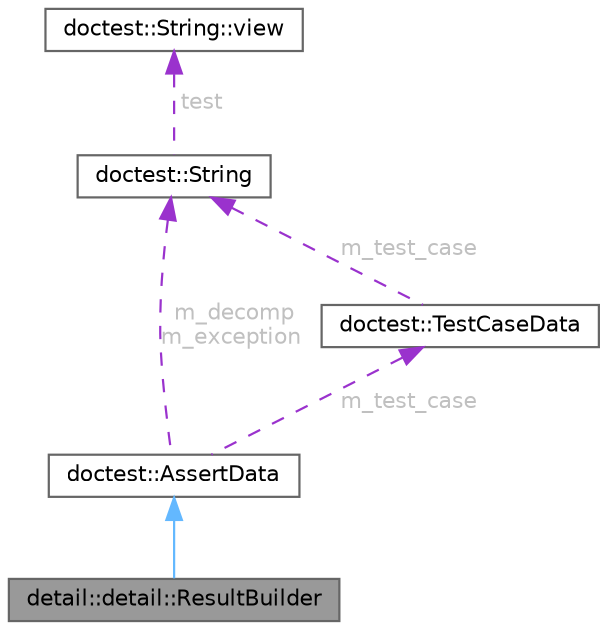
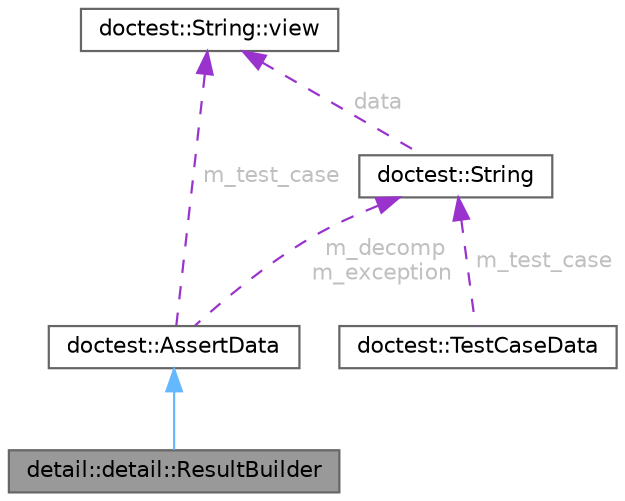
edge "doctest::String" -> "doctest::String::view": label " test" -> " data"
edge "doctest::AssertData" -> "doctest::TestCaseData": now "doctest::AssertData" -> "doctest::String::view"
